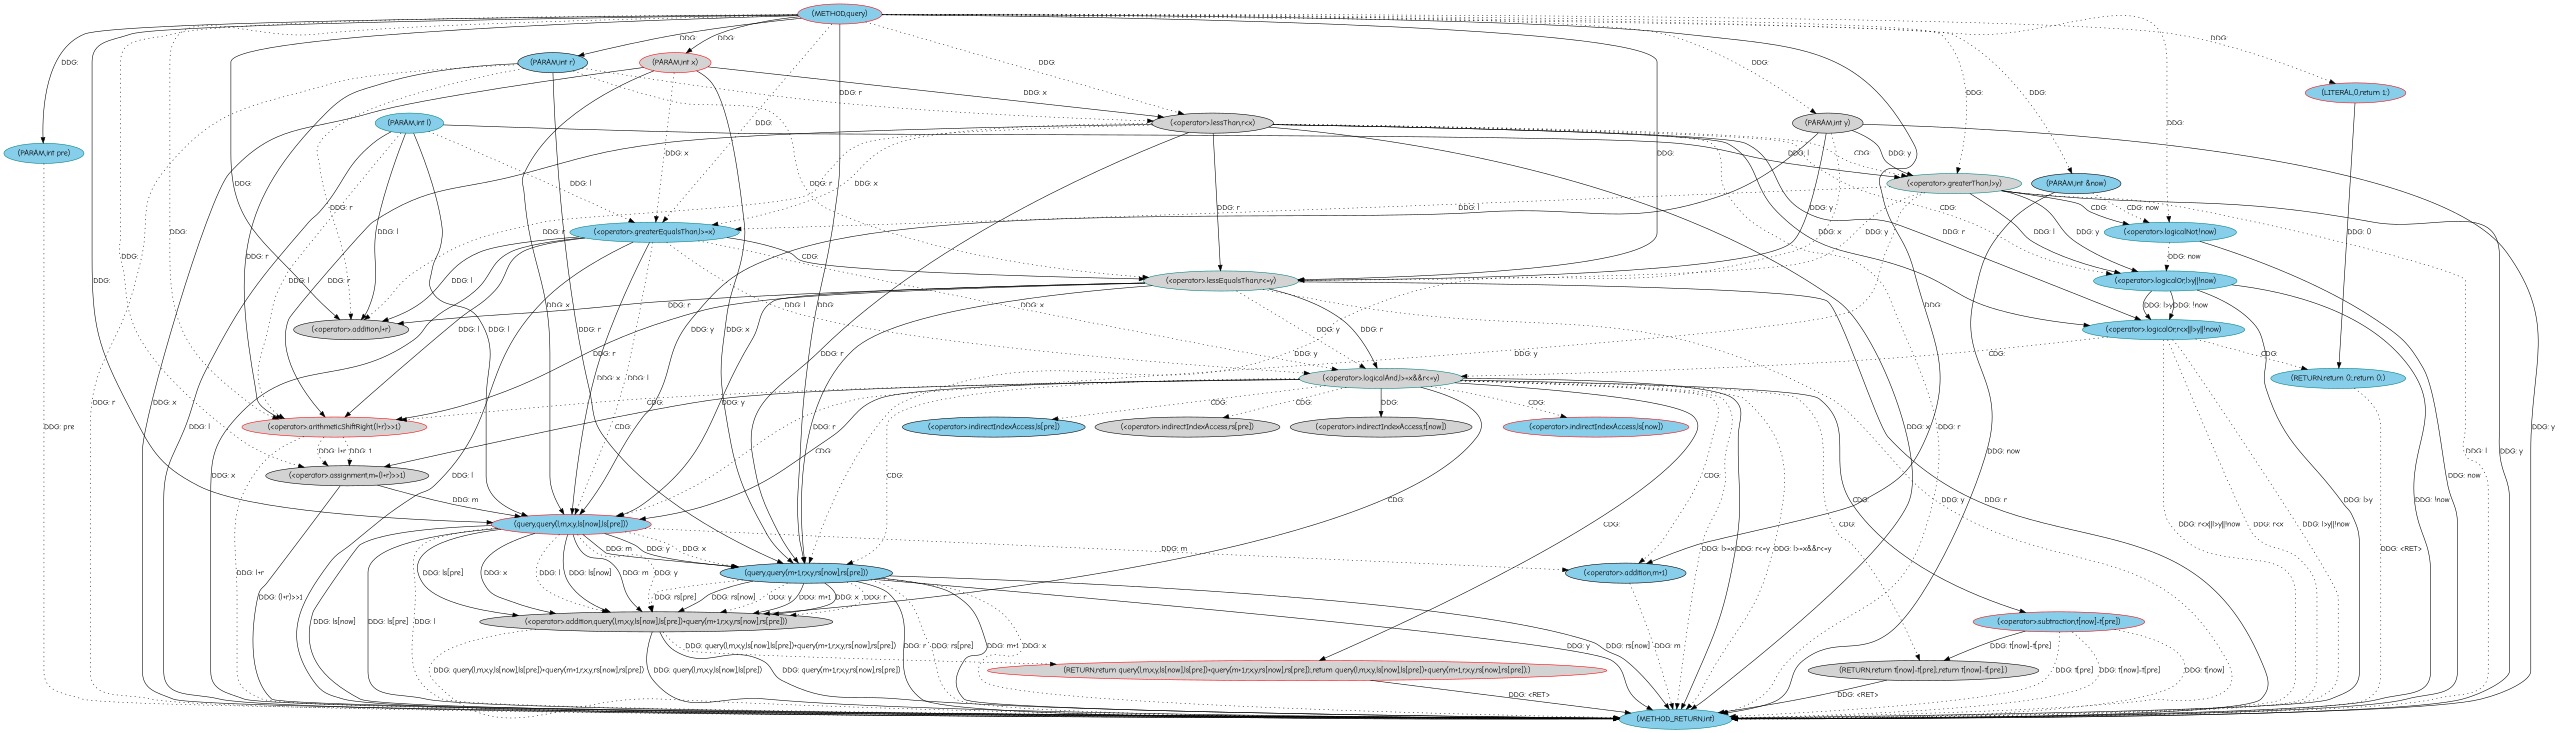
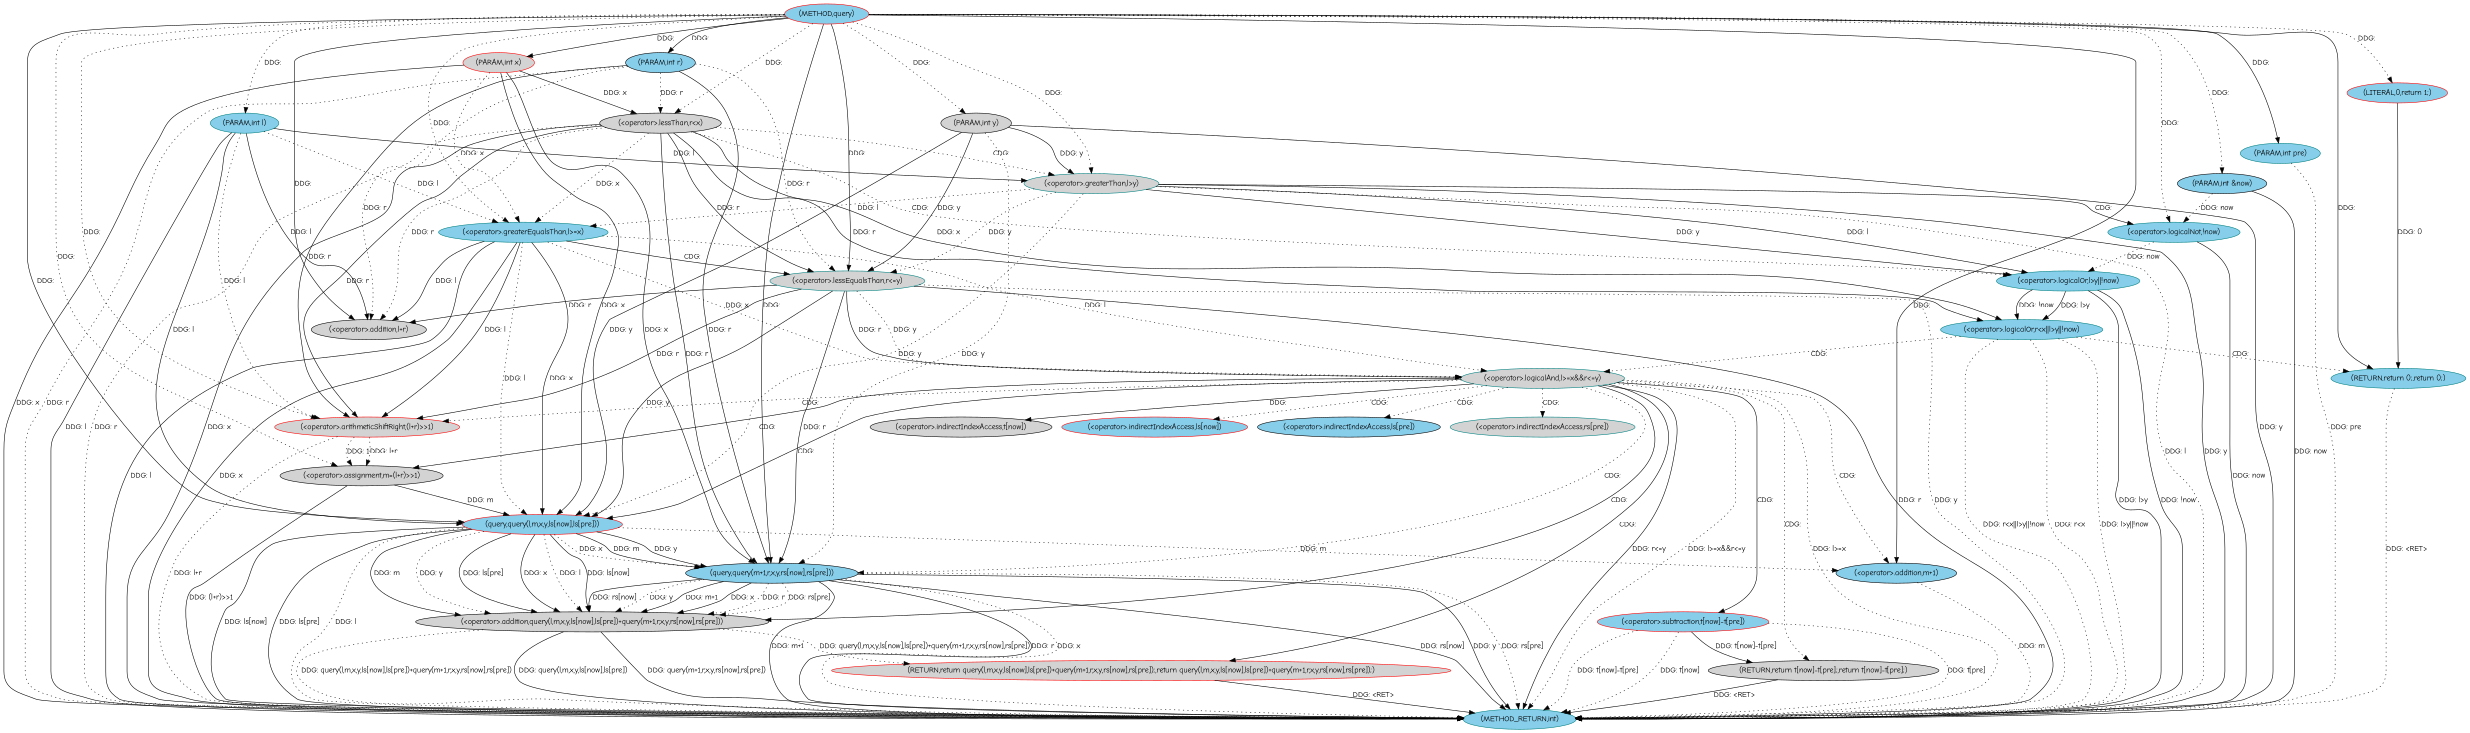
edge "(METHOD,query)" -> "(PARAM,int l)": added, label "DDG:"
edge "(METHOD,query)" -> "(RETURN,return 0;,return 0;)": added, label "DDG:"
edge "(PARAM,int &now)" -> "(<operator>.logicalNot,!now)": label "CDG: now" -> "DDG: now"
node "(<operator>.indirectIndexAccess,rs[pre])": color black -> teal
